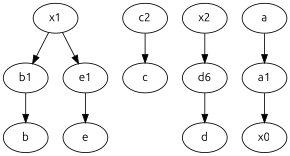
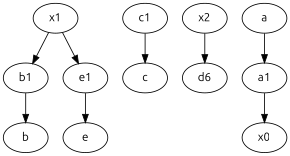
node "c2": label "c2" -> "c1"
node "d": removed
